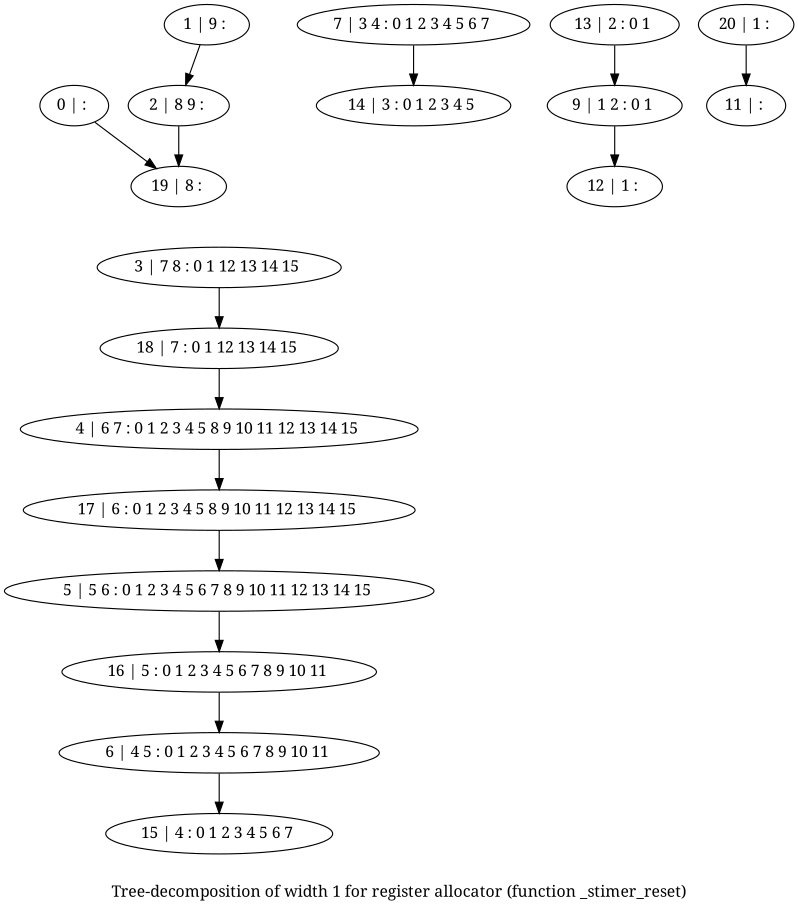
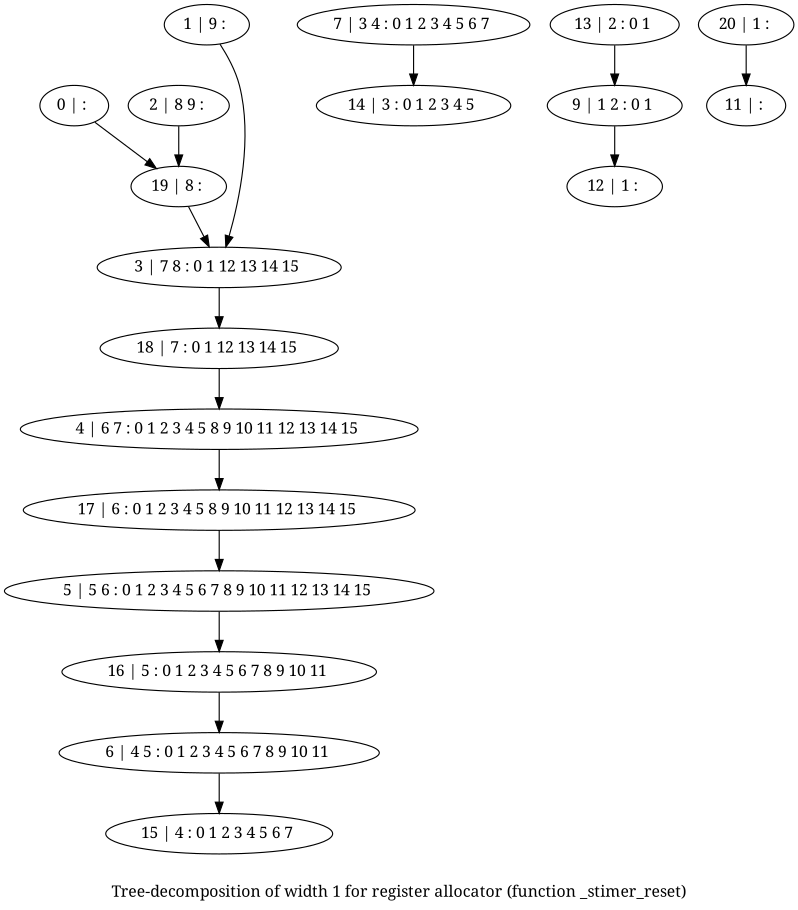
edge "1 | 9 :" -> "2 | 8 9 :": now "1 | 9 :" -> "3 | 7 8 : 0 1 12 13 14 15"
edge "19 | 8 :" -> "3 | 7 8 : 0 1 12 13 14 15": added
